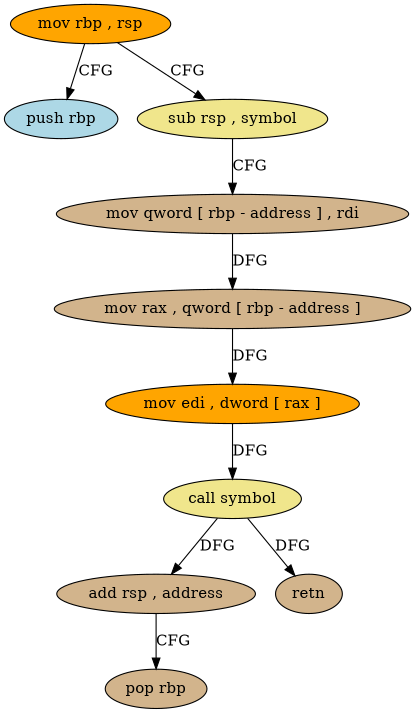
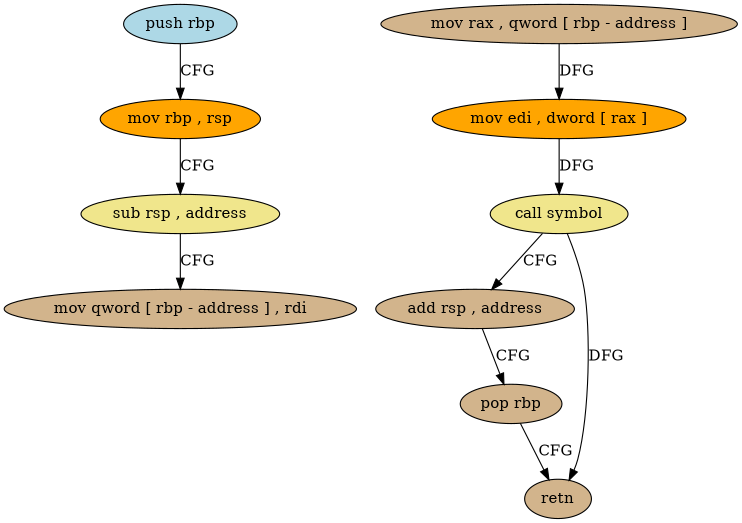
edge "mov rbp , rsp" -> "push rbp": reversed
node "sub rsp , symbol": label "sub rsp , symbol" -> "sub rsp , address"
edge "mov qword [ rbp - address ] , rdi" -> "mov rax , qword [ rbp - address ]": removed, label "DFG"
edge "pop rbp" -> "retn": added, label "CFG"
edge "call symbol" -> "add rsp , address": label "DFG" -> "CFG"
